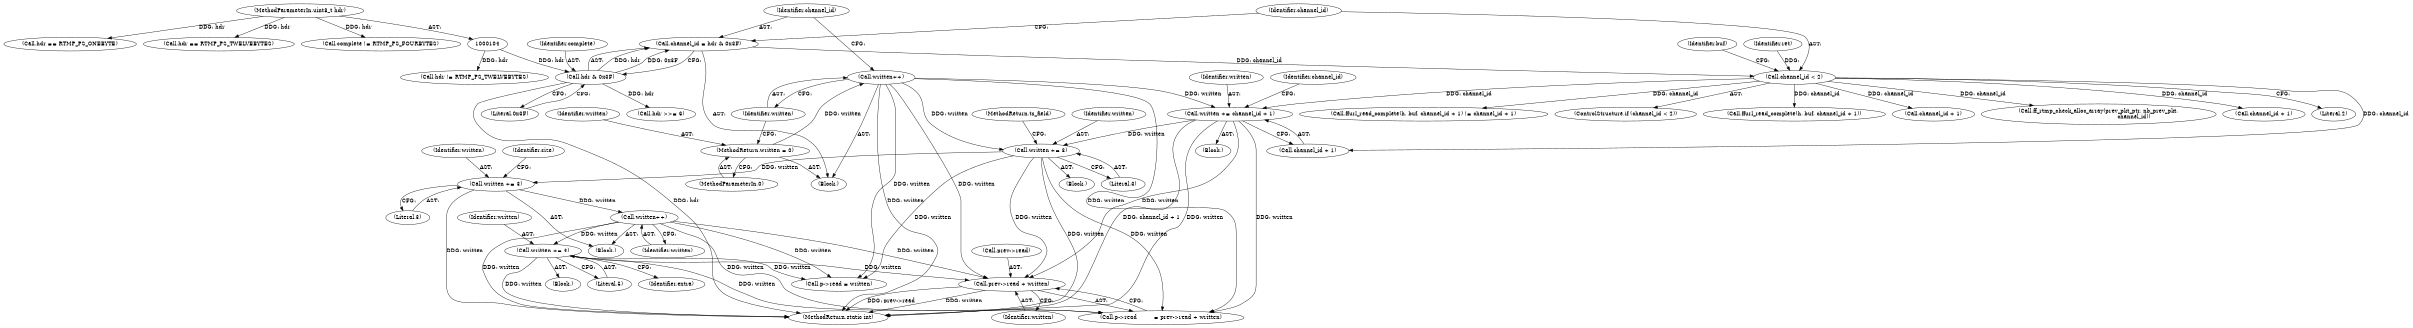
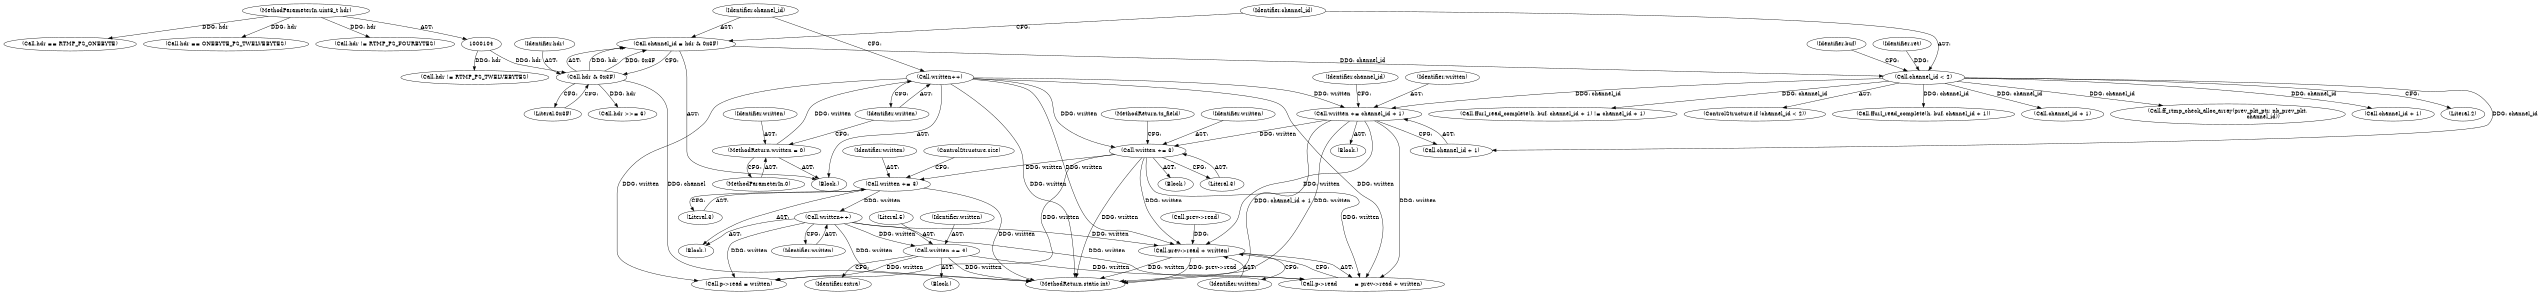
node "(Call,hdr == RTMP_PS_TWELVEBYTES)": label "(Call,hdr == RTMP_PS_TWELVEBYTES)" -> "(Call,hdr == ONEBYTE_PS_TWELVEBYTES)"
node "(Call,complete != RTMP_PS_FOURBYTES)": label "(Call,complete != RTMP_PS_FOURBYTES)" -> "(Call,hdr != RTMP_PS_FOURBYTES)"
node "(Identifier,complete)": label "(Identifier,complete)" -> "(Identifier,hdr)"
node "(Identifier,size)": label "(Identifier,size)" -> "(ControlStructure,size)"
edge "(Call,hdr & 0x3F)" -> "(MethodReturn,static int)": label "DDG: hdr" -> "DDG: channel"
edge "(Call,written += 4)" -> "(Call,prev->read + written)": removed, label "DDG: written"
edge "(Call,written += 4)" -> "(Literal,5)": removed, label "CFG:"
edge "(Call,prev->read)" -> "(Call,prev->read + written)": label "AST: " -> "DDG: "
